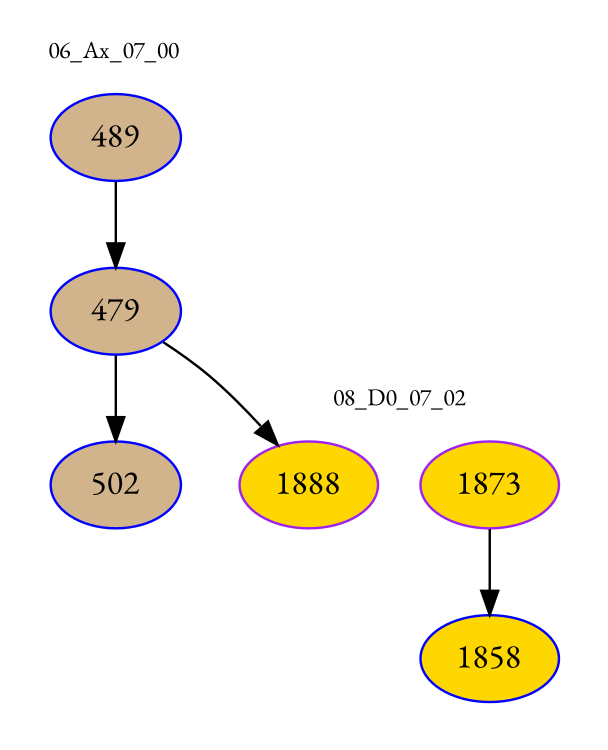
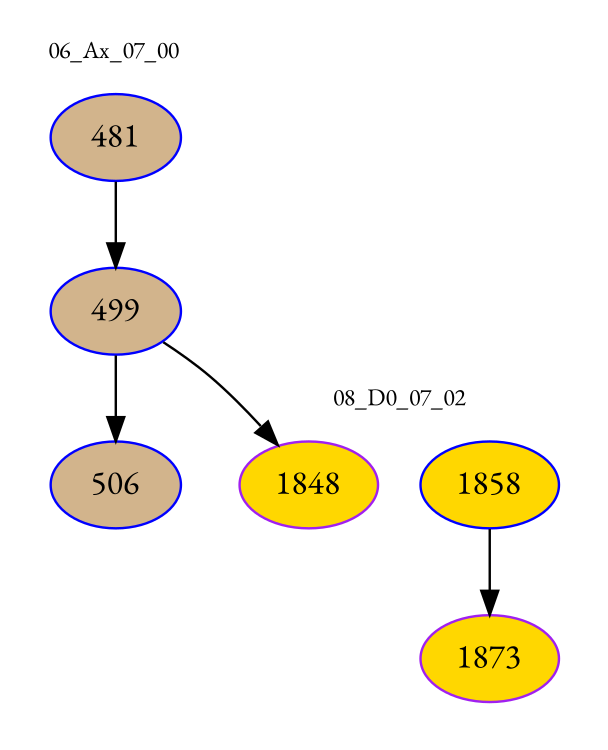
node "489": label "489" -> "481"
node "479": label "479" -> "499"
node "502": label "502" -> "506"
node "1888": label "1888" -> "1848"
edge "1873" -> "1858": reversed
